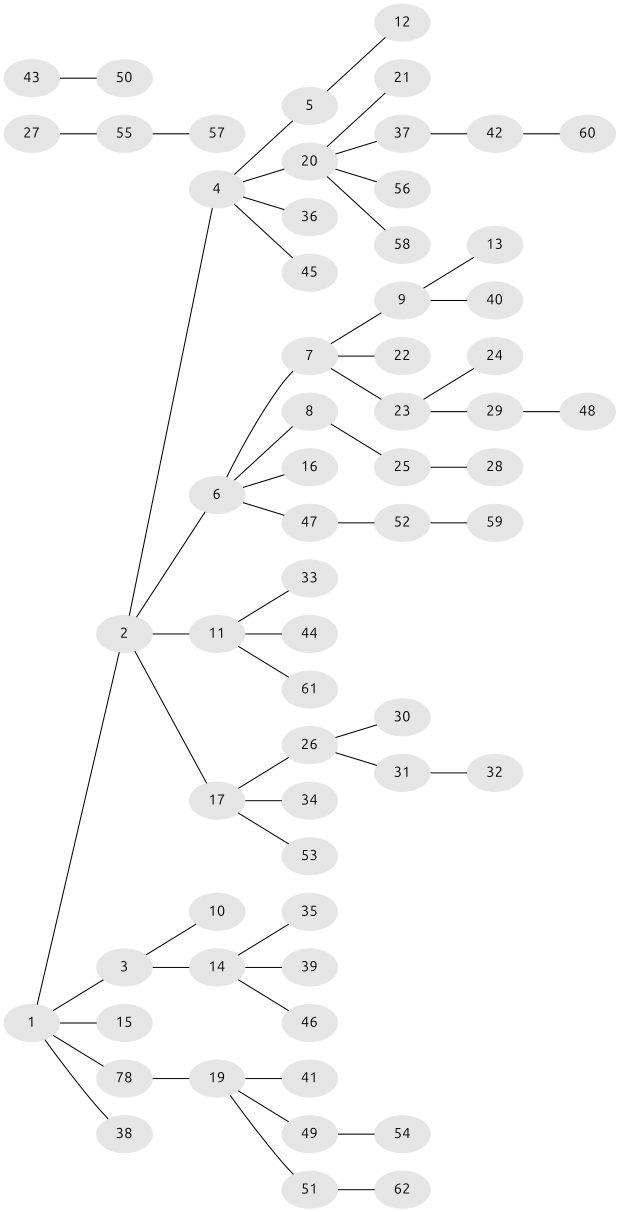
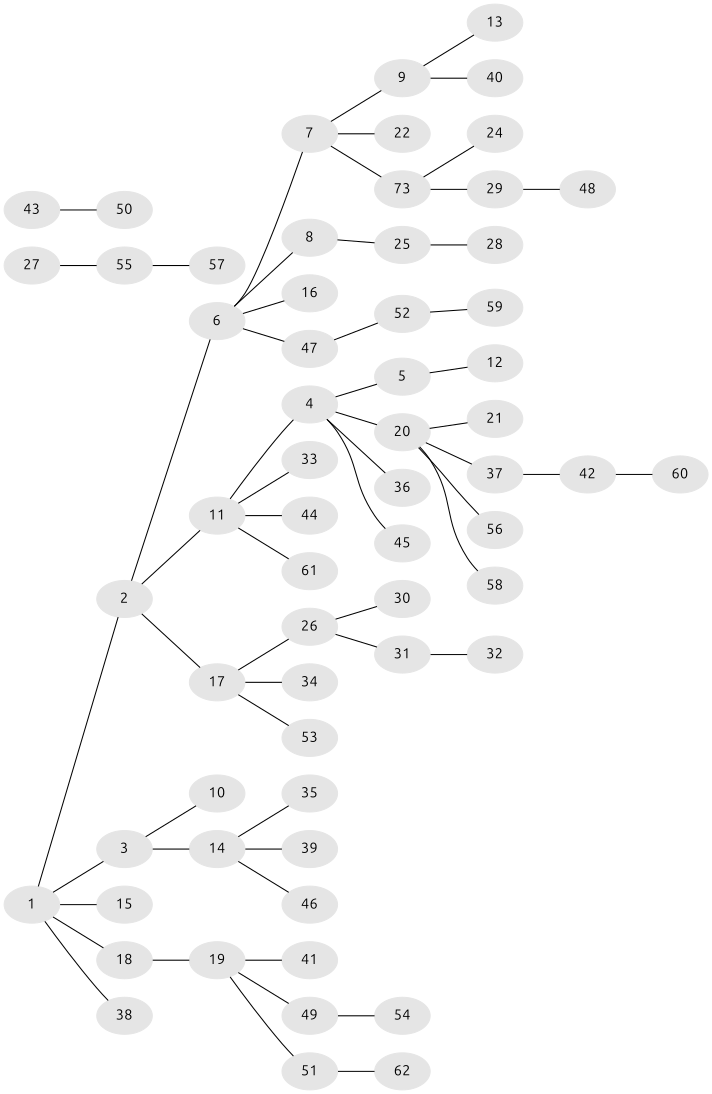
edge "4" -- "2": now "4" -- "11"
node "23": label "23" -> "73"
node "78": label "78" -> "18"
